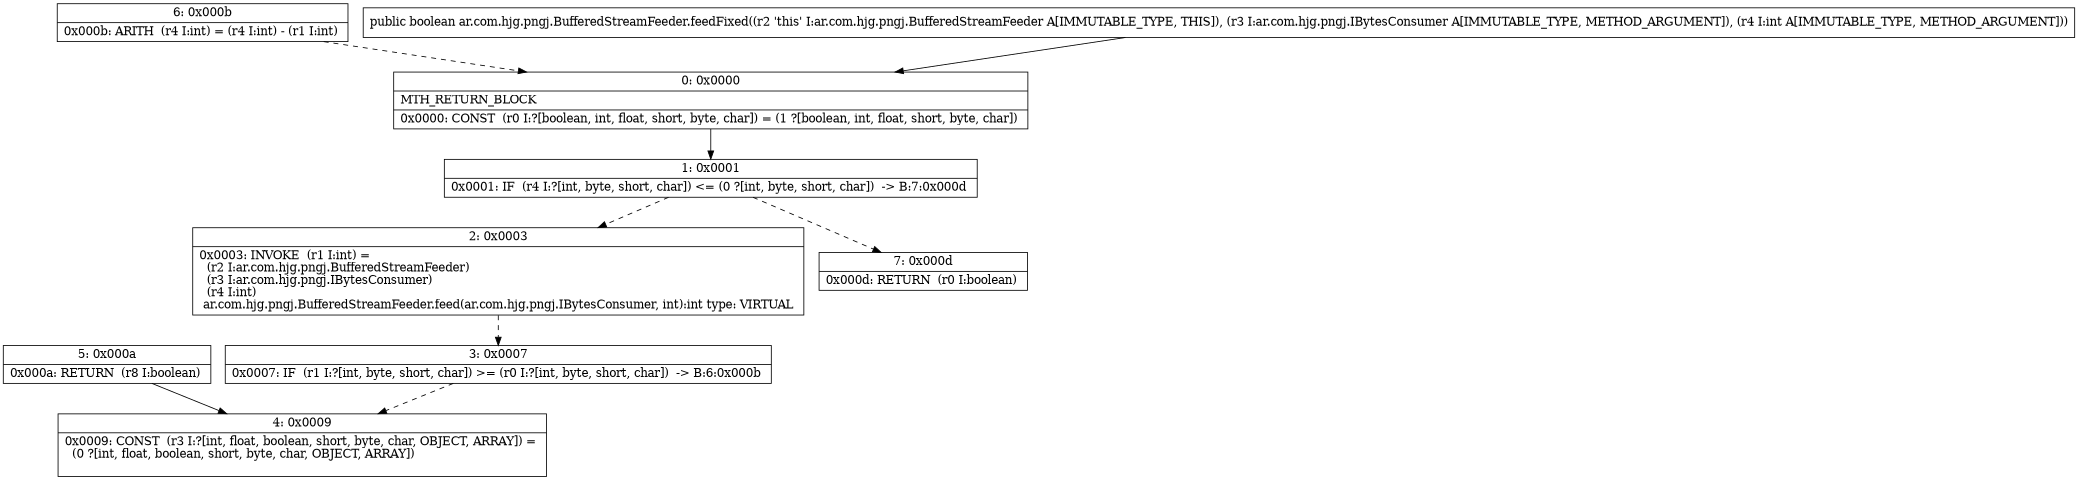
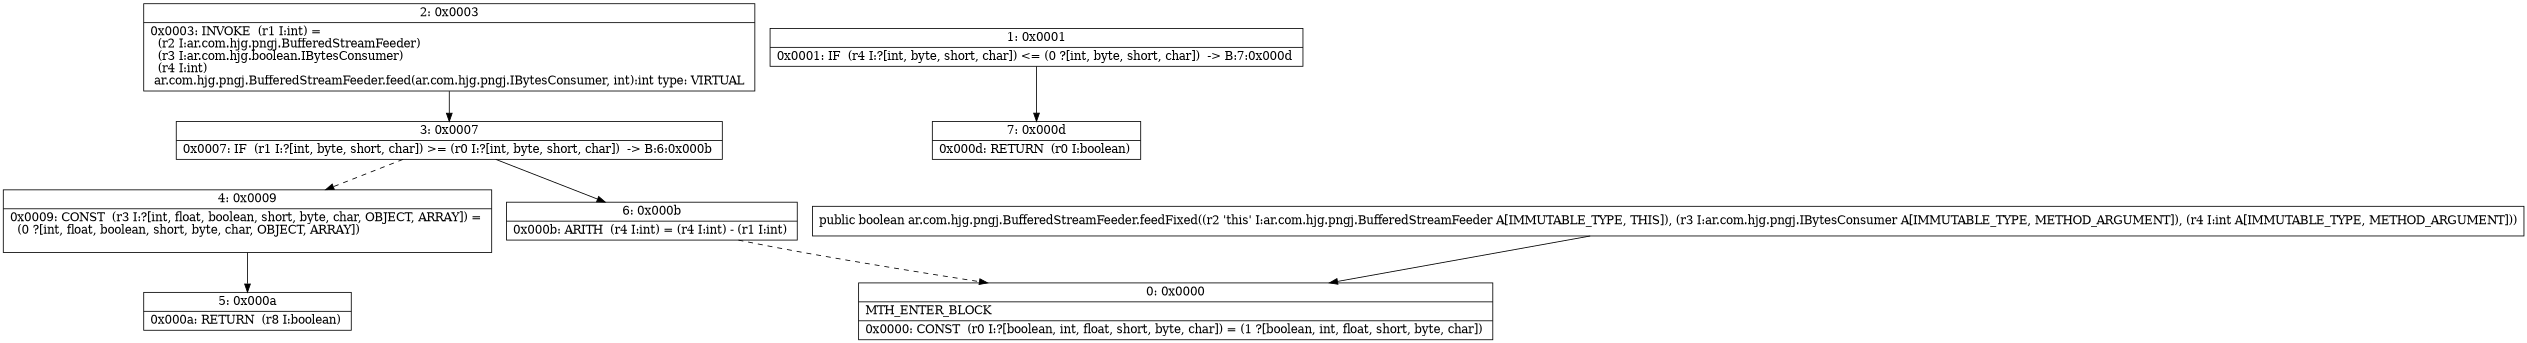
node "0: 0x0000": text "MTH_RETURN_BLOCK" -> "MTH_ENTER_BLOCK"
edge "0: 0x0000" -> "1: 0x0001": removed
edge "3: 0x0007" -> "6: 0x000b": added
edge "1: 0x0001" -> "2: 0x0003": removed
edge "1: 0x0001" -> "7: 0x000d": style dashed -> solid
node "2: 0x0003": text "(r3 I:ar.com.hjg.pngj.IBytesConsumer)" -> "(r3 I:ar.com.hjg.boolean.IBytesConsumer)"
edge "2: 0x0003" -> "3: 0x0007": style dashed -> solid
edge "5: 0x000a" -> "4: 0x0009": reversed
